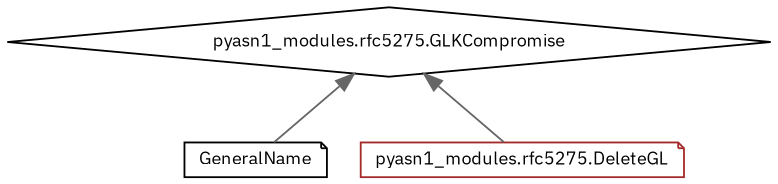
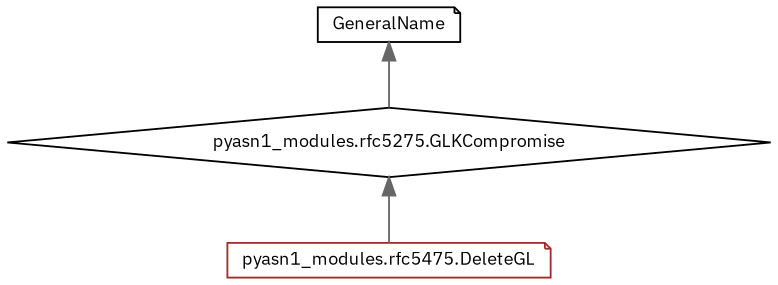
edge "GeneralName" -> "pyasn1_modules.rfc5275.GLKCompromise": reversed
node "pyasn1_modules.rfc5275.DeleteGL": label "pyasn1_modules.rfc5275.DeleteGL" -> "pyasn1_modules.rfc5475.DeleteGL"
